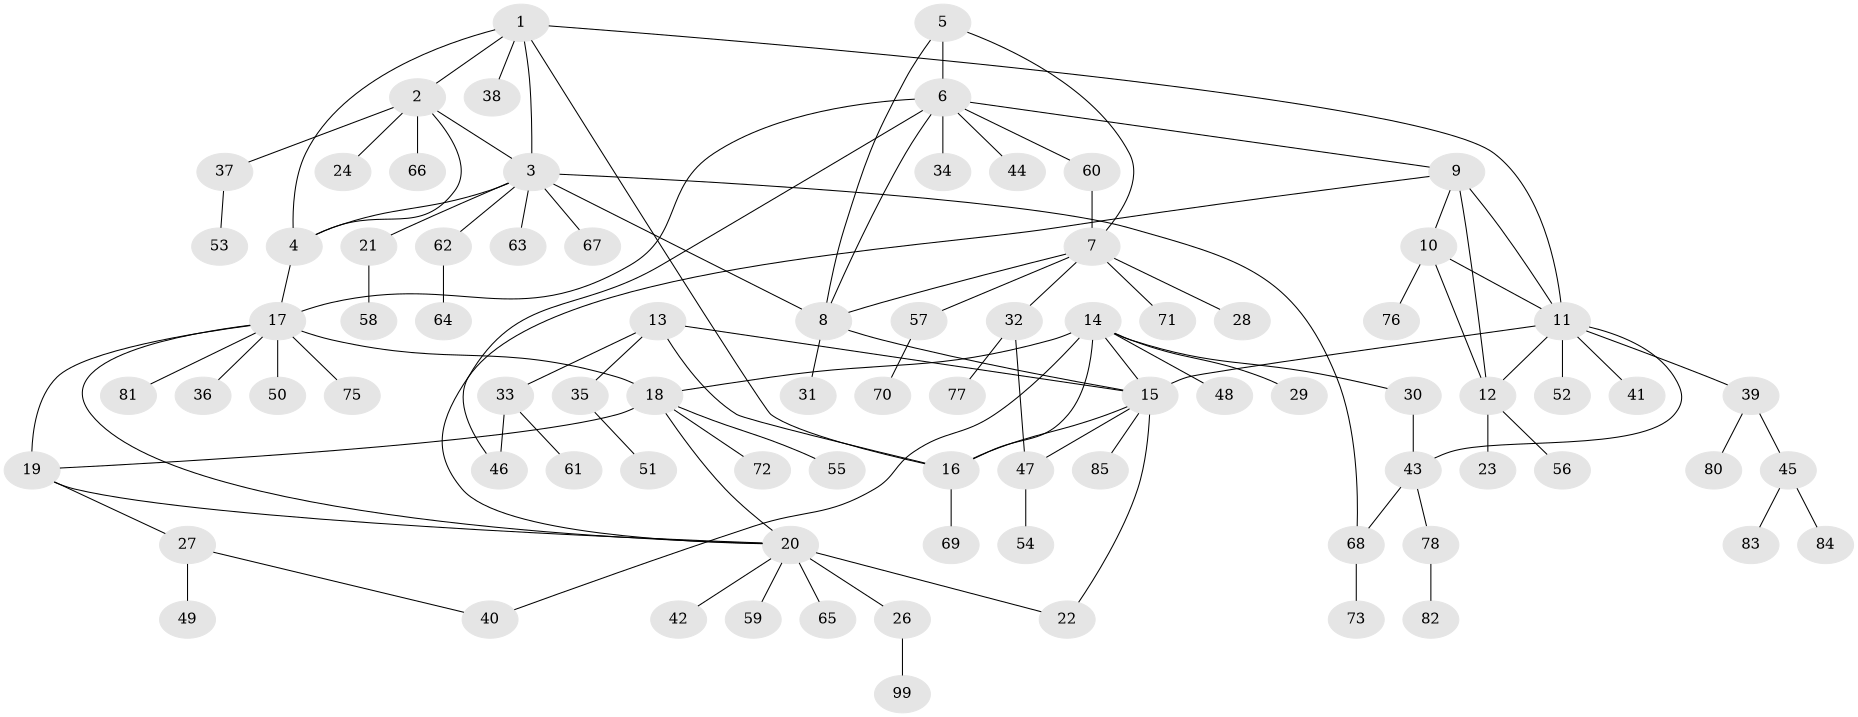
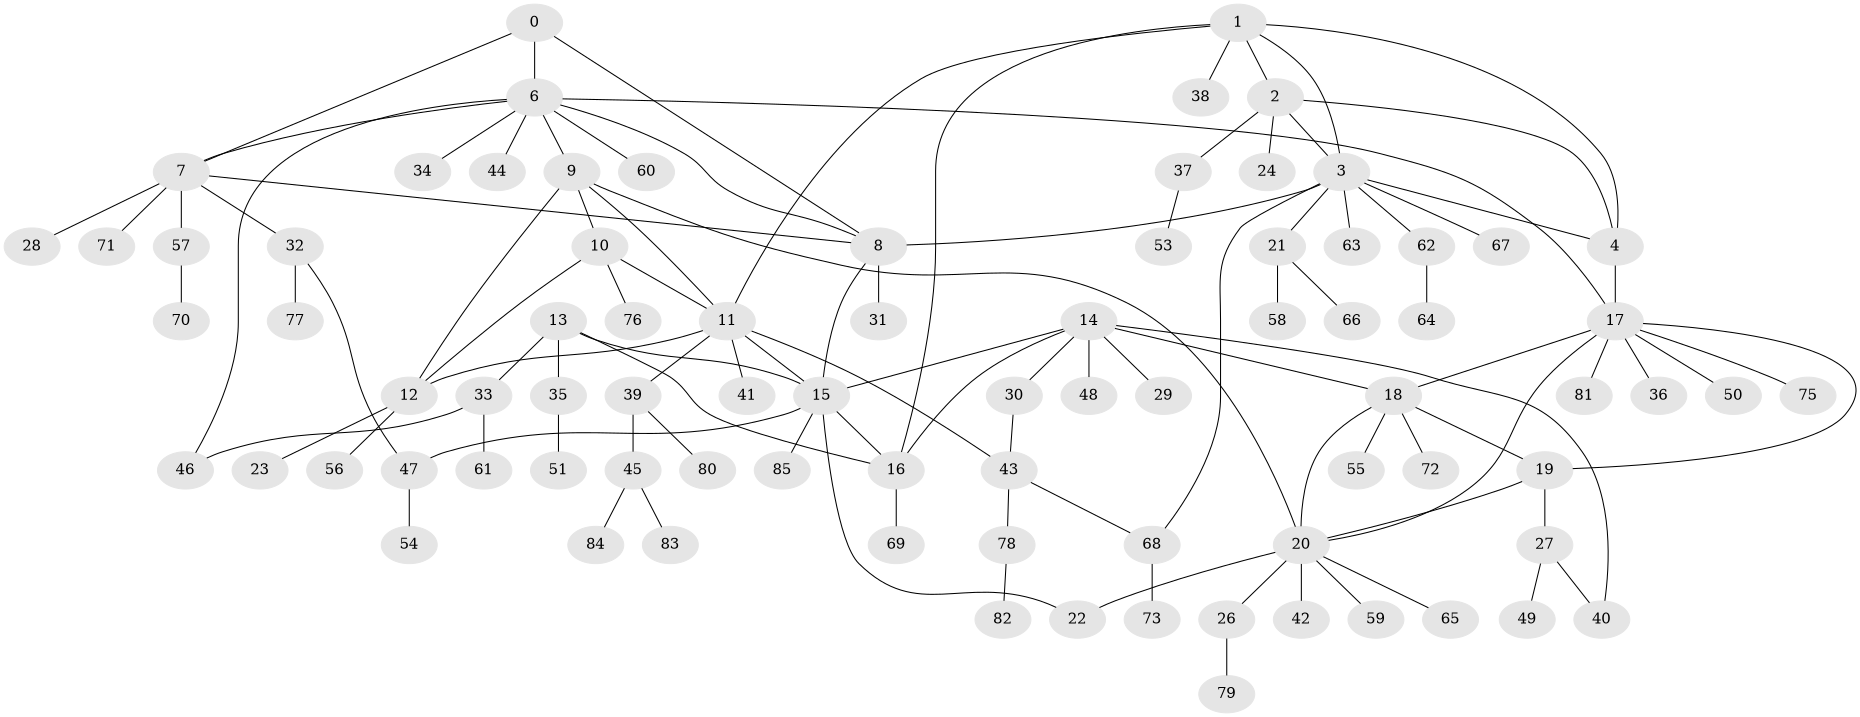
node "5": label "5" -> "0"
edge "2" -- "66": now "21" -- "66"
edge "60" -- "7": now "6" -- "7"
node "52": removed
node "99": label "99" -> "79"
